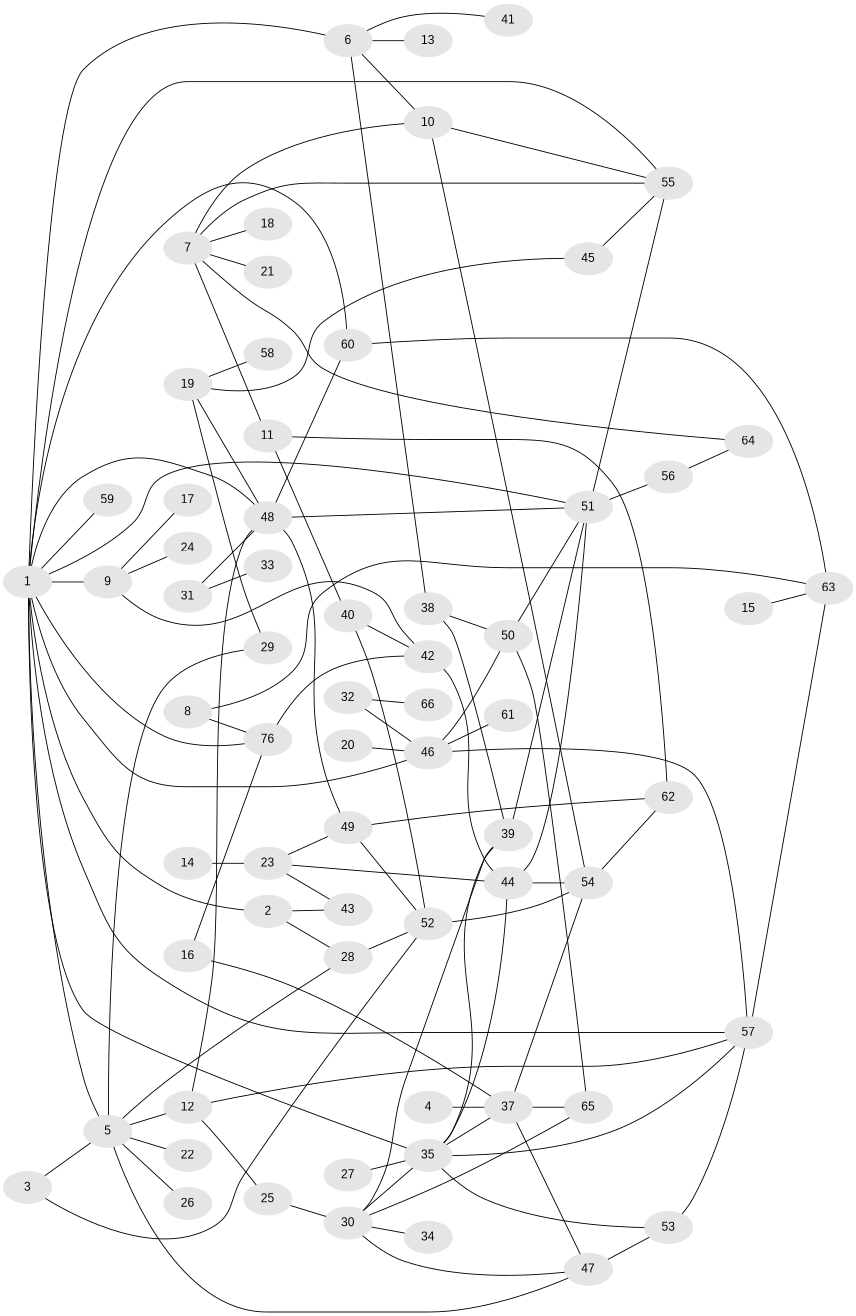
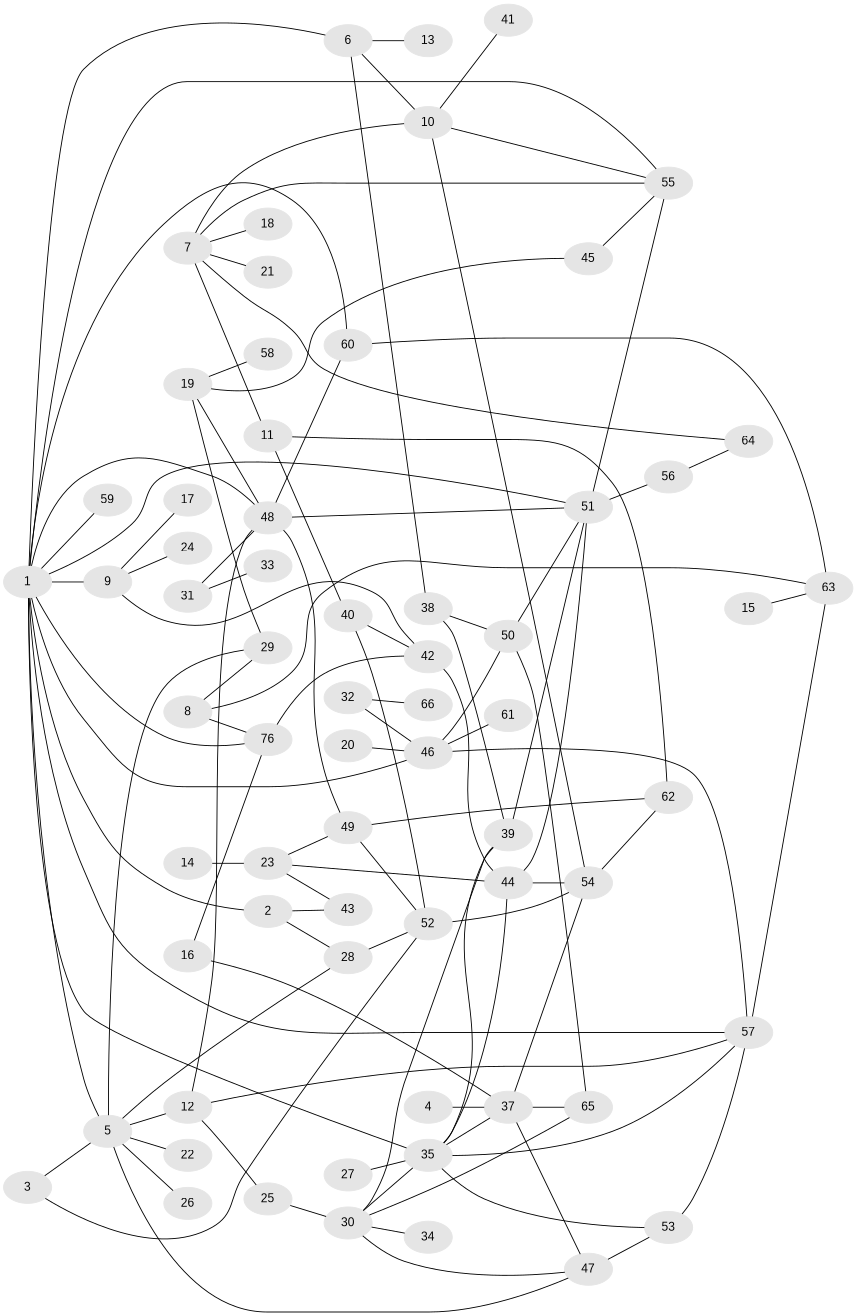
edge "41" -- "6": now "41" -- "10"
edge "29" -- "8": added
